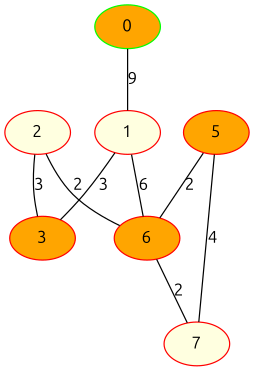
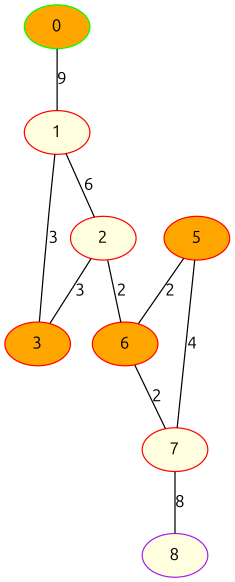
edge "1" -- "6": now "1" -- "2"
node "8": added
